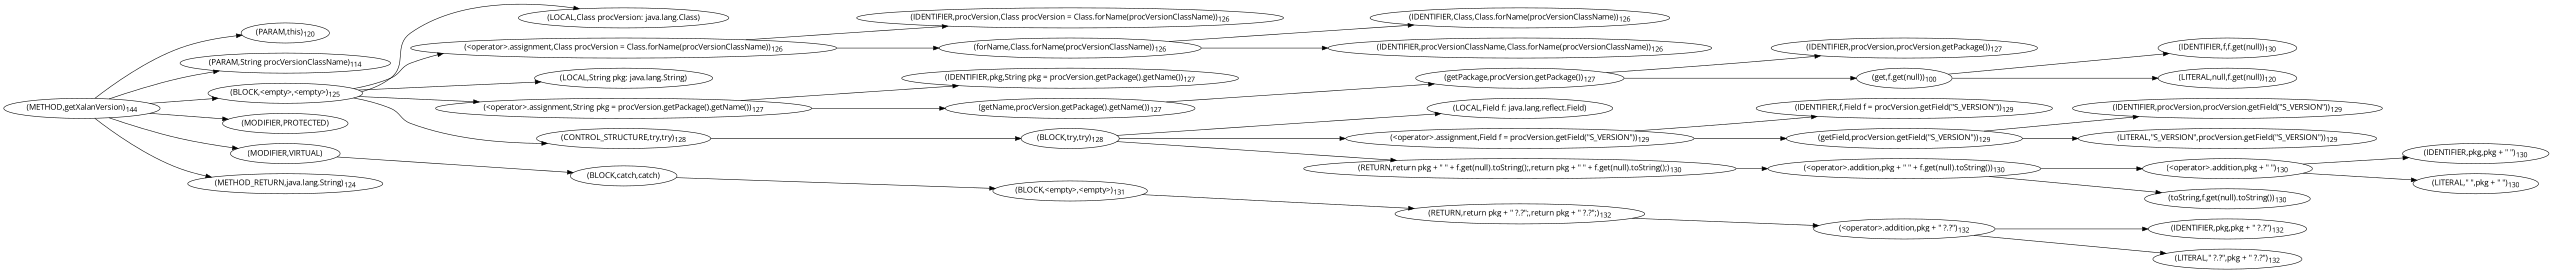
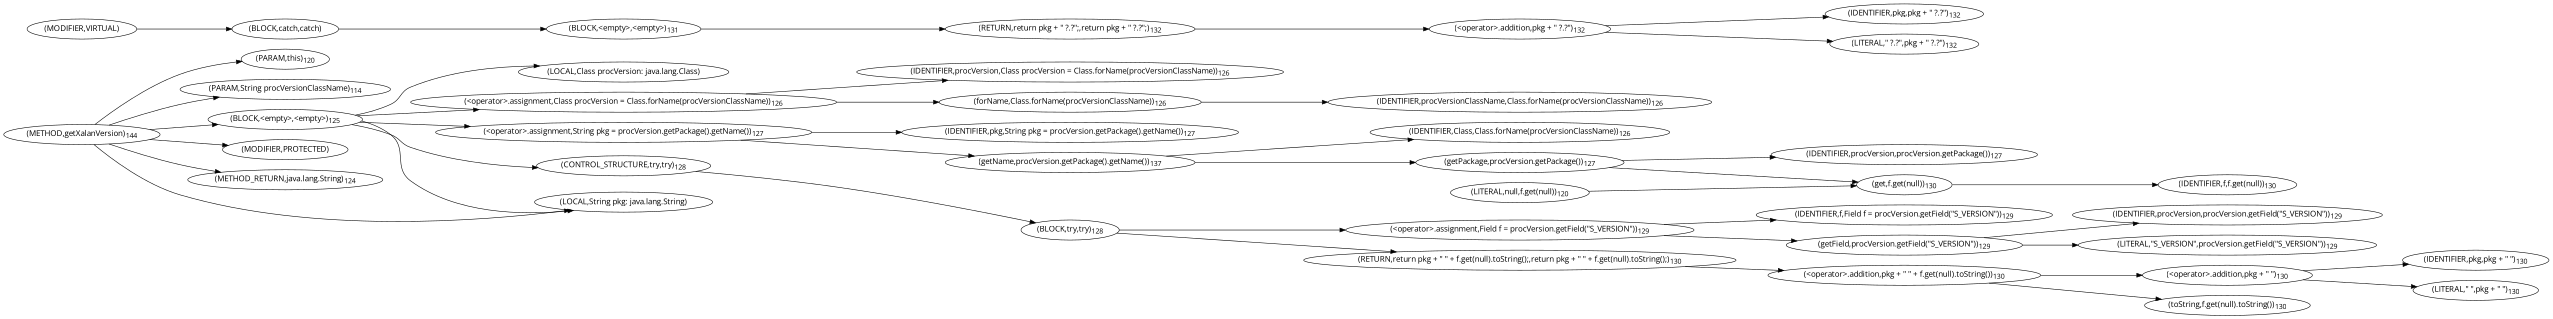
edge "(forName,Class.forName(procVersionClassName))" -> "(IDENTIFIER,Class,Class.forName(procVersionClassName))": now "(getName,procVersion.getPackage().getName())" -> "(IDENTIFIER,Class,Class.forName(procVersionClassName))"
node "(get,f.get(null))": text "100" -> "130"
edge "(get,f.get(null))" -> "(LITERAL,null,f.get(null))": reversed
node "(getName,procVersion.getPackage().getName())": text "127" -> "137"
node "(LOCAL,Field f: java.lang.reflect.Field)": removed
edge "(METHOD,getXalanVersion)" -> "(MODIFIER,VIRTUAL)": now "(METHOD,getXalanVersion)" -> "(LOCAL,String pkg: java.lang.String)"
